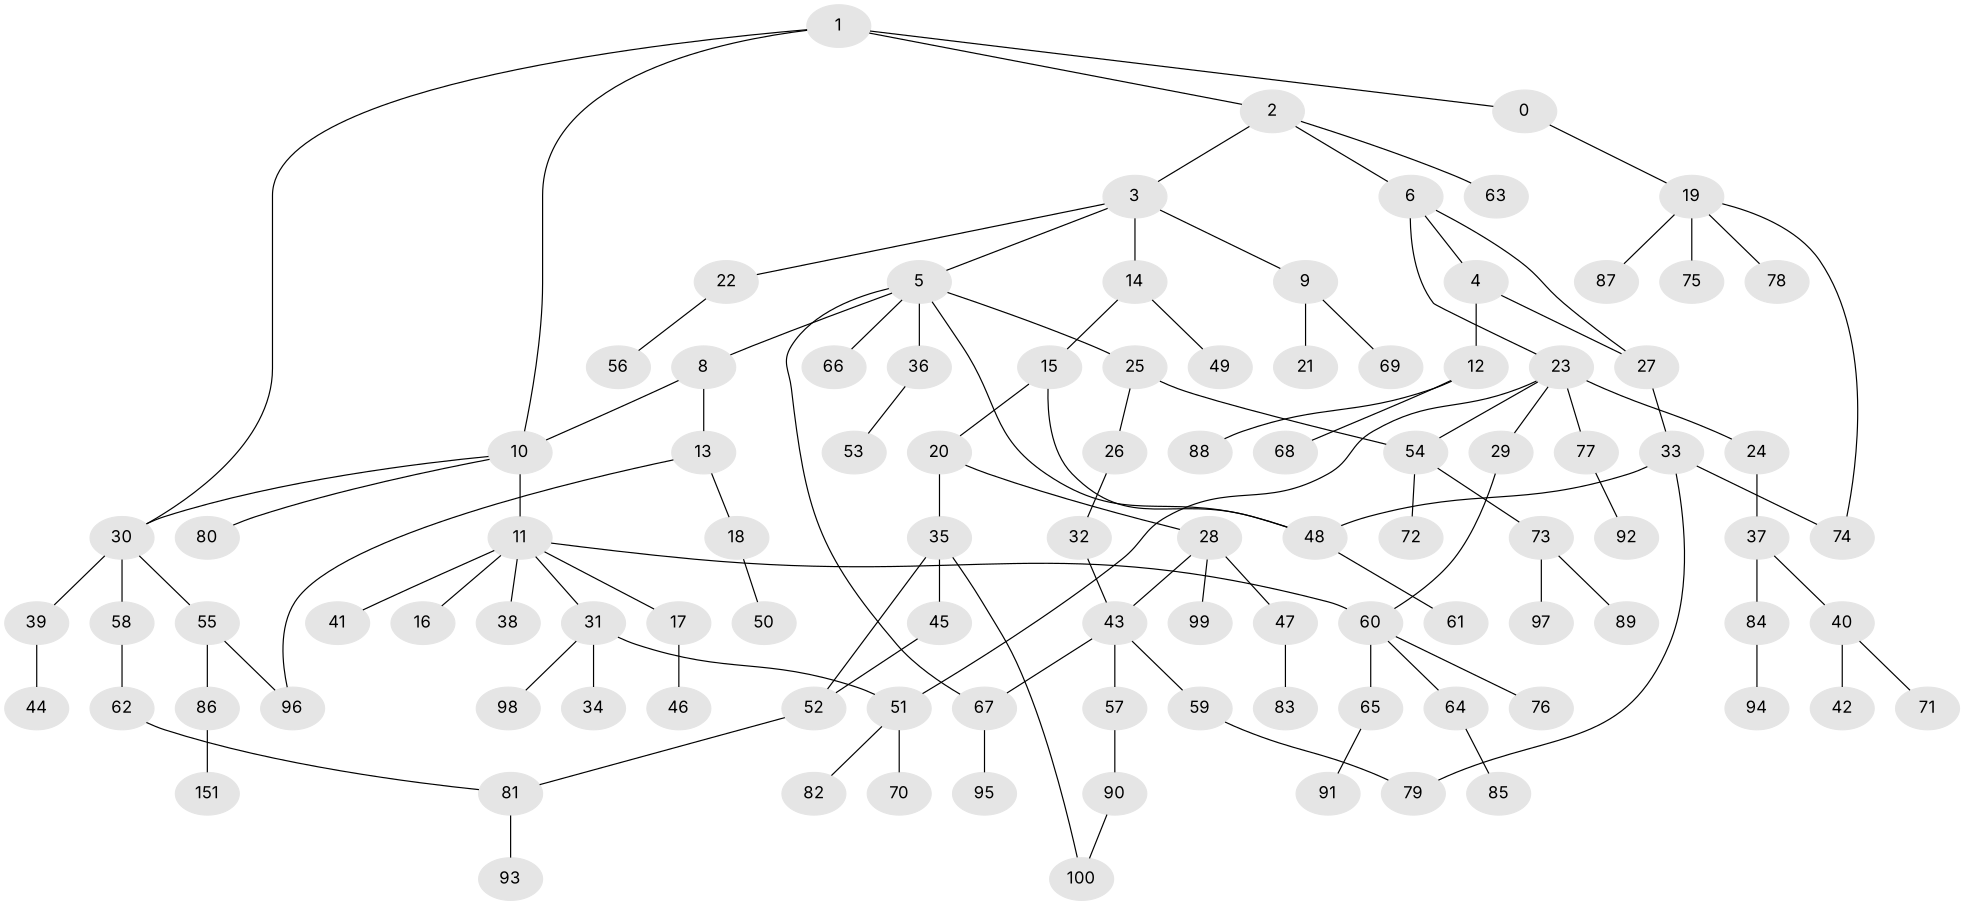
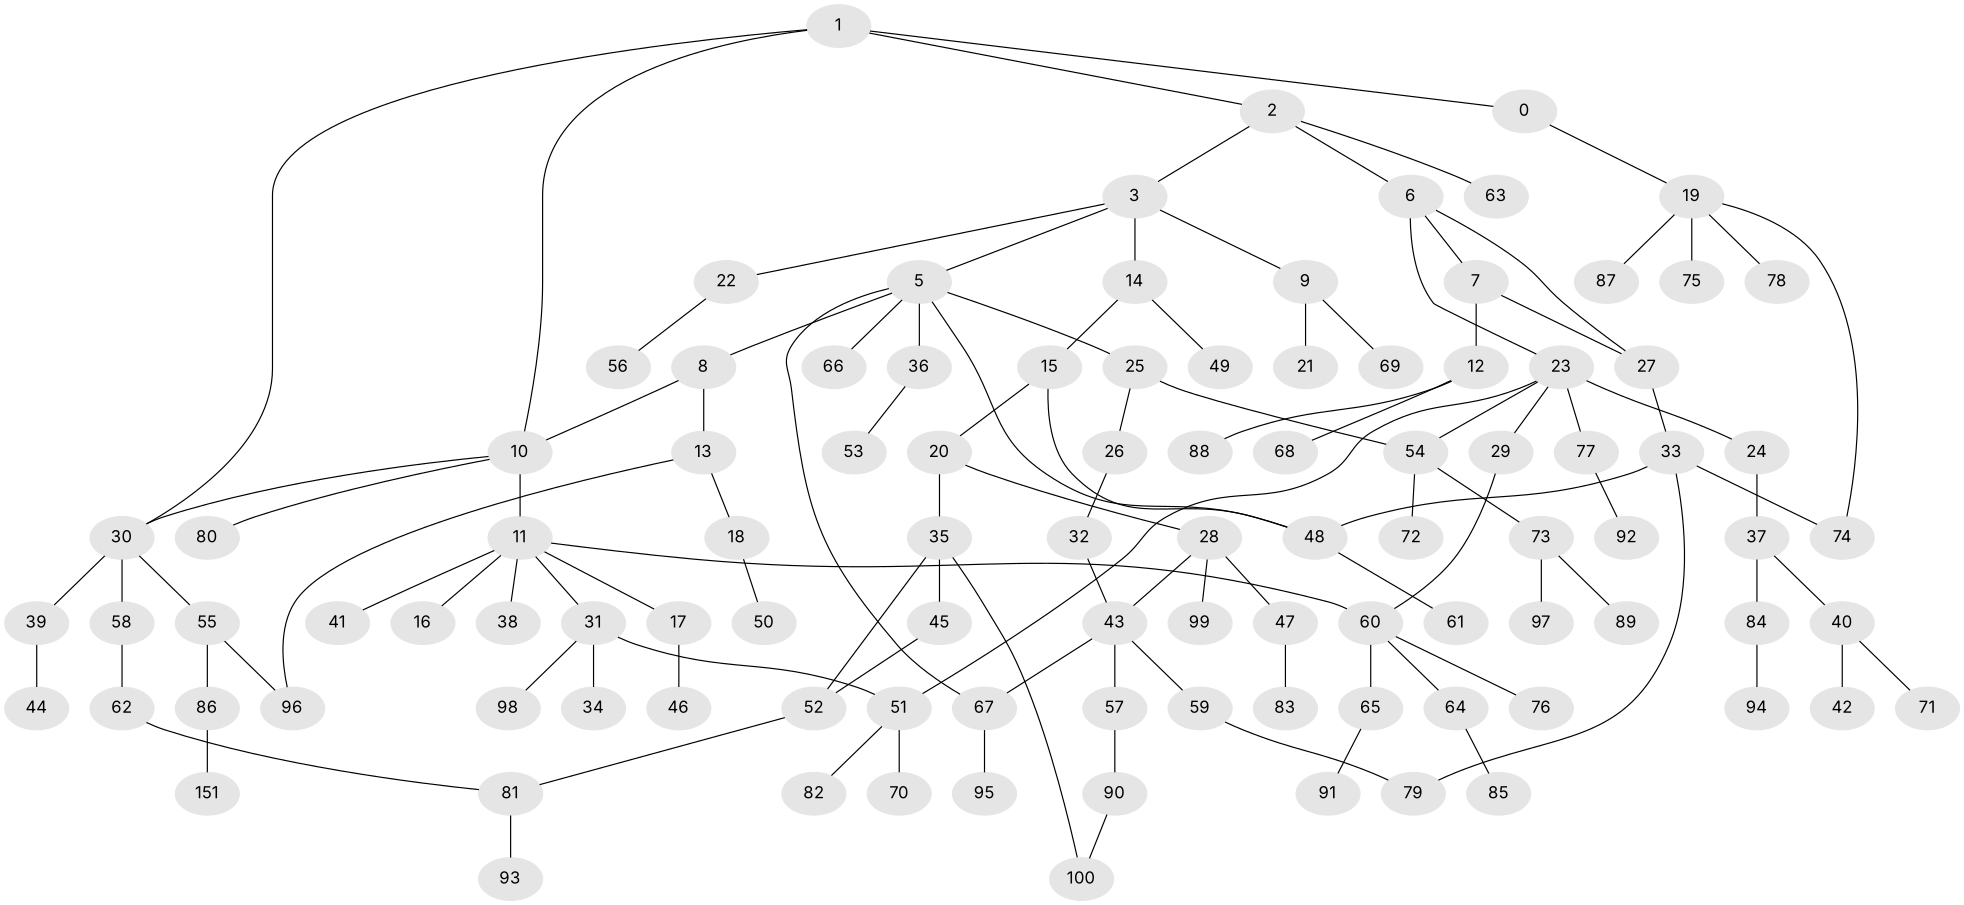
node "4": label "4" -> "7"
